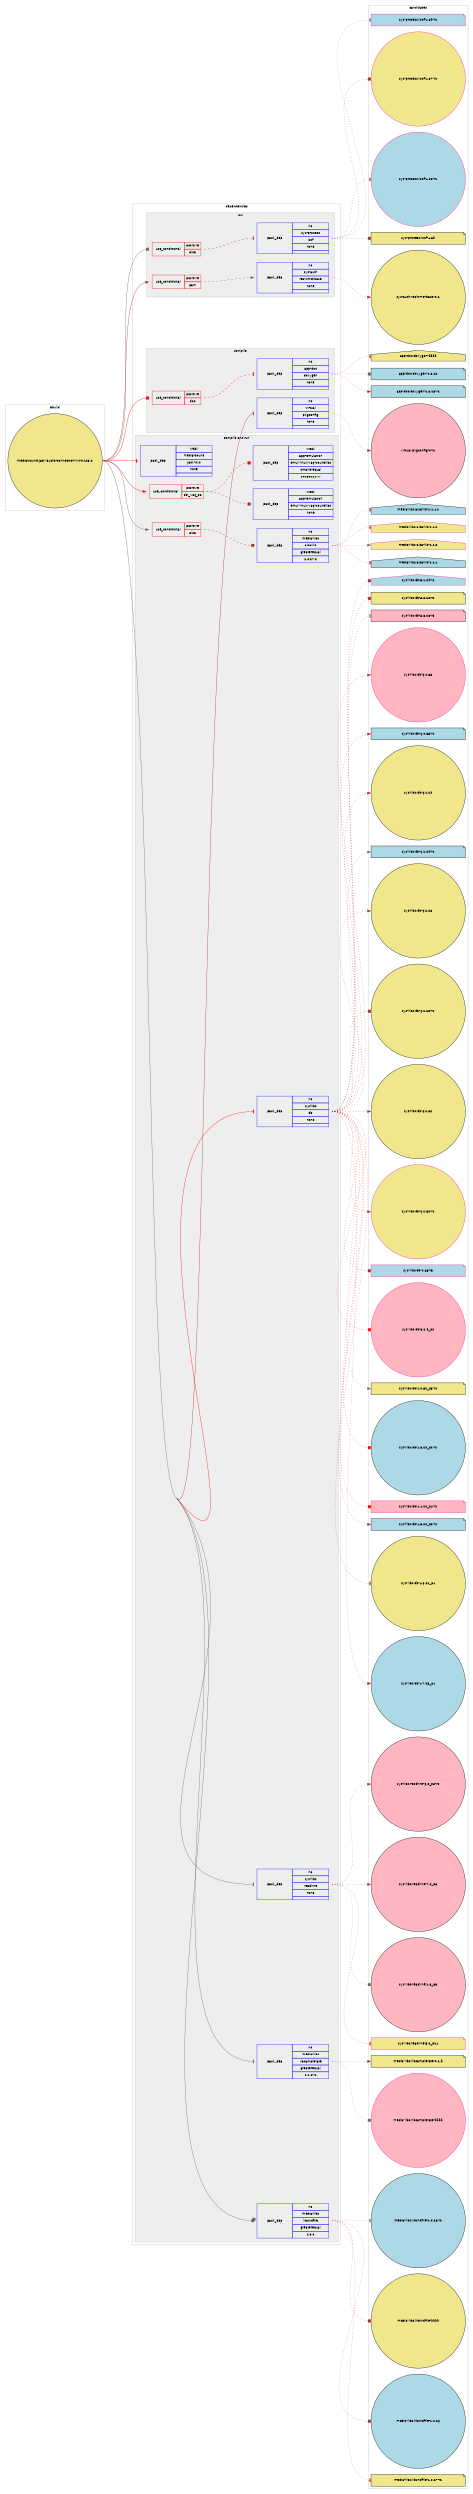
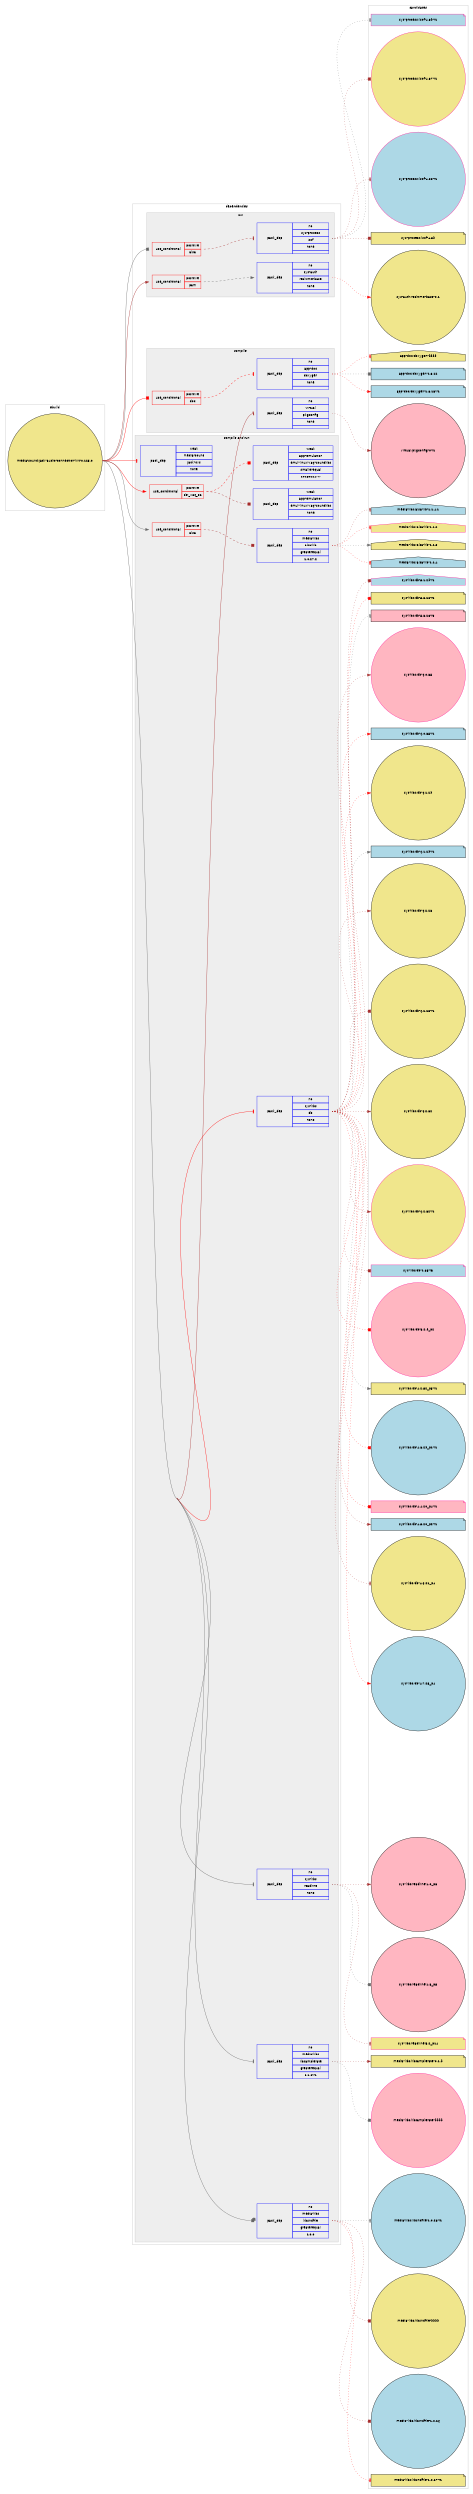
node "media-libs/alsa-lib-1.1.3": color deeppink -> black
node "sys-libs/readline-6.3_p8-r3": removed
node "sys-libs/readline-7.0_p3": label "sys-libs/readline-7.0_p3" -> "sys-libs/readline-4.0_p3"
